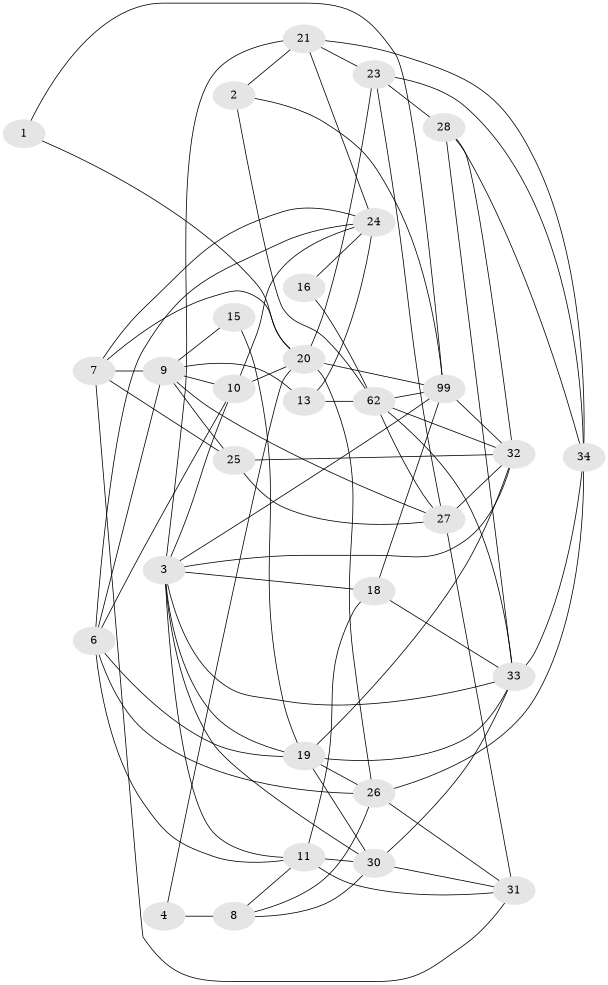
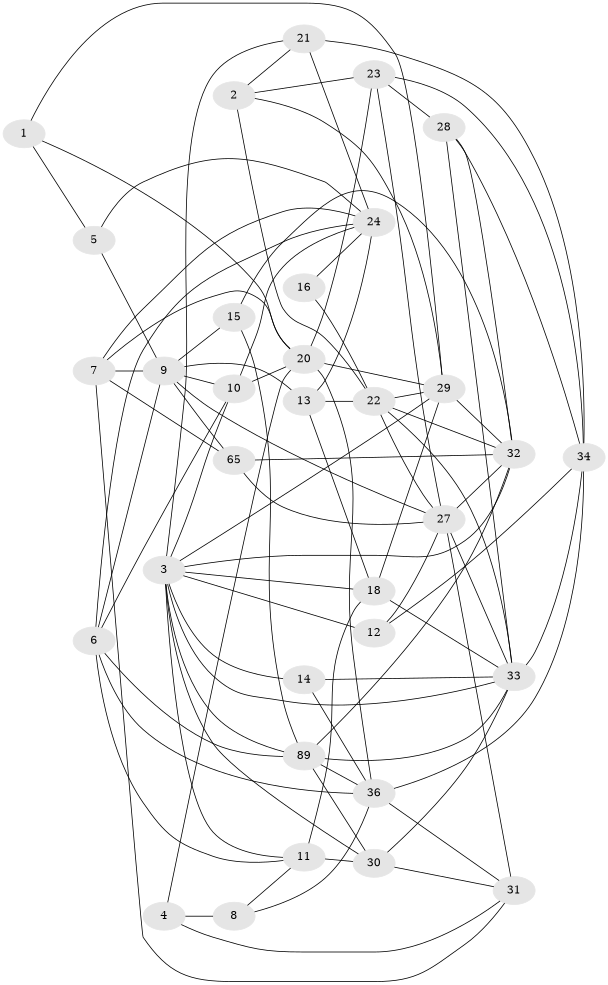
edge "21" -- "23": now "2" -- "23"
edge "15" -- "32": added
node "5": added
node "99": label "99" -> "29"
node "62": label "62" -> "22"
node "25": label "25" -> "65"
edge "13" -- "18": added
edge "27" -- "33": added
node "12": added
node "14": added
node "19": label "19" -> "89"
node "26": label "26" -> "36"
edge "11" -- "31": now "4" -- "31"
edge "30" -- "8": removed
